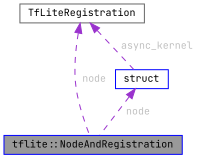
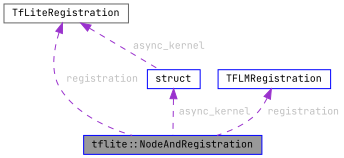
edge "tflite::NodeAndRegistration" -> "TfLiteRegistration": label " node" -> " registration"
node "TFLMRegistration": added
edge "tflite::NodeAndRegistration" -> "struct": label " node" -> " async_kernel"
